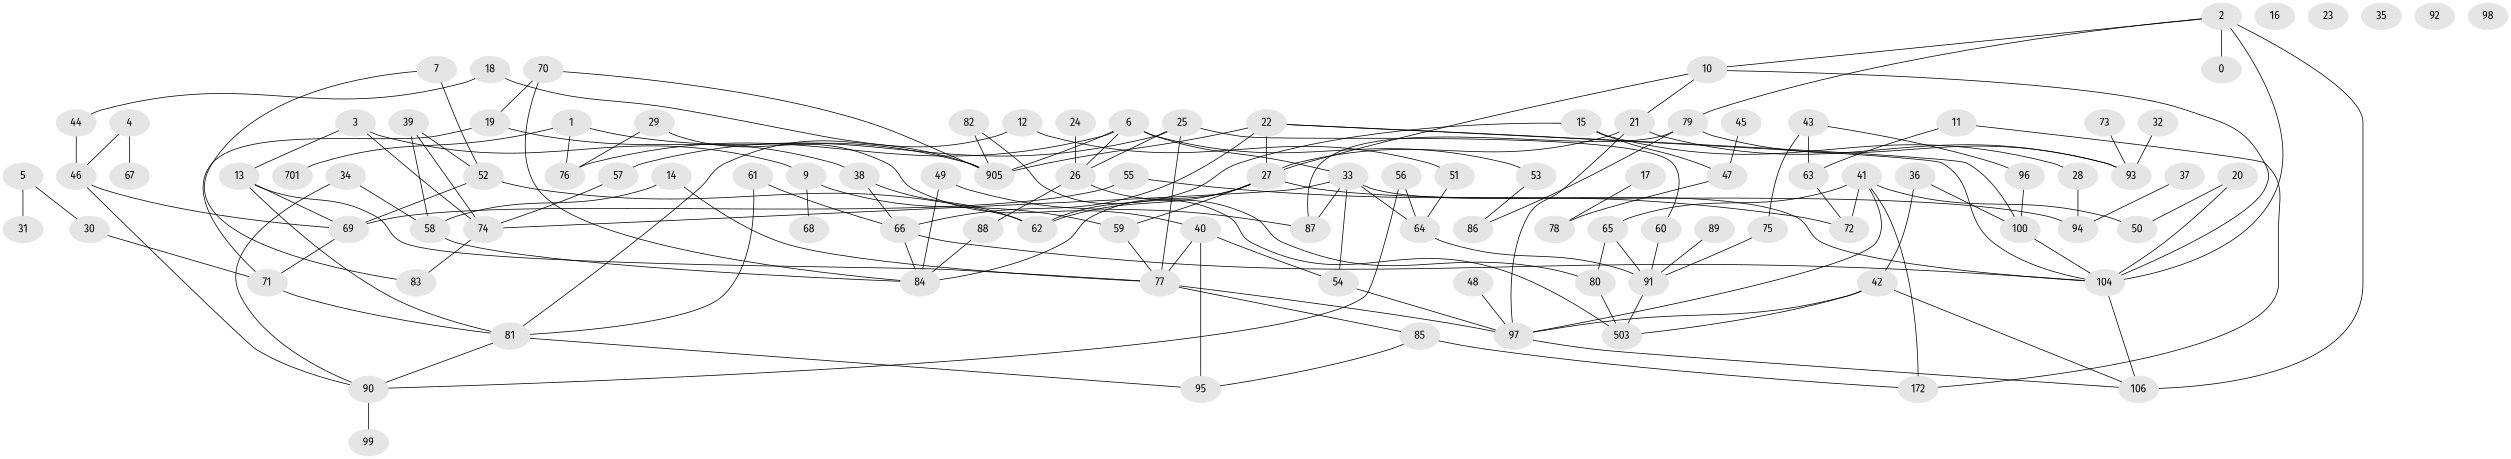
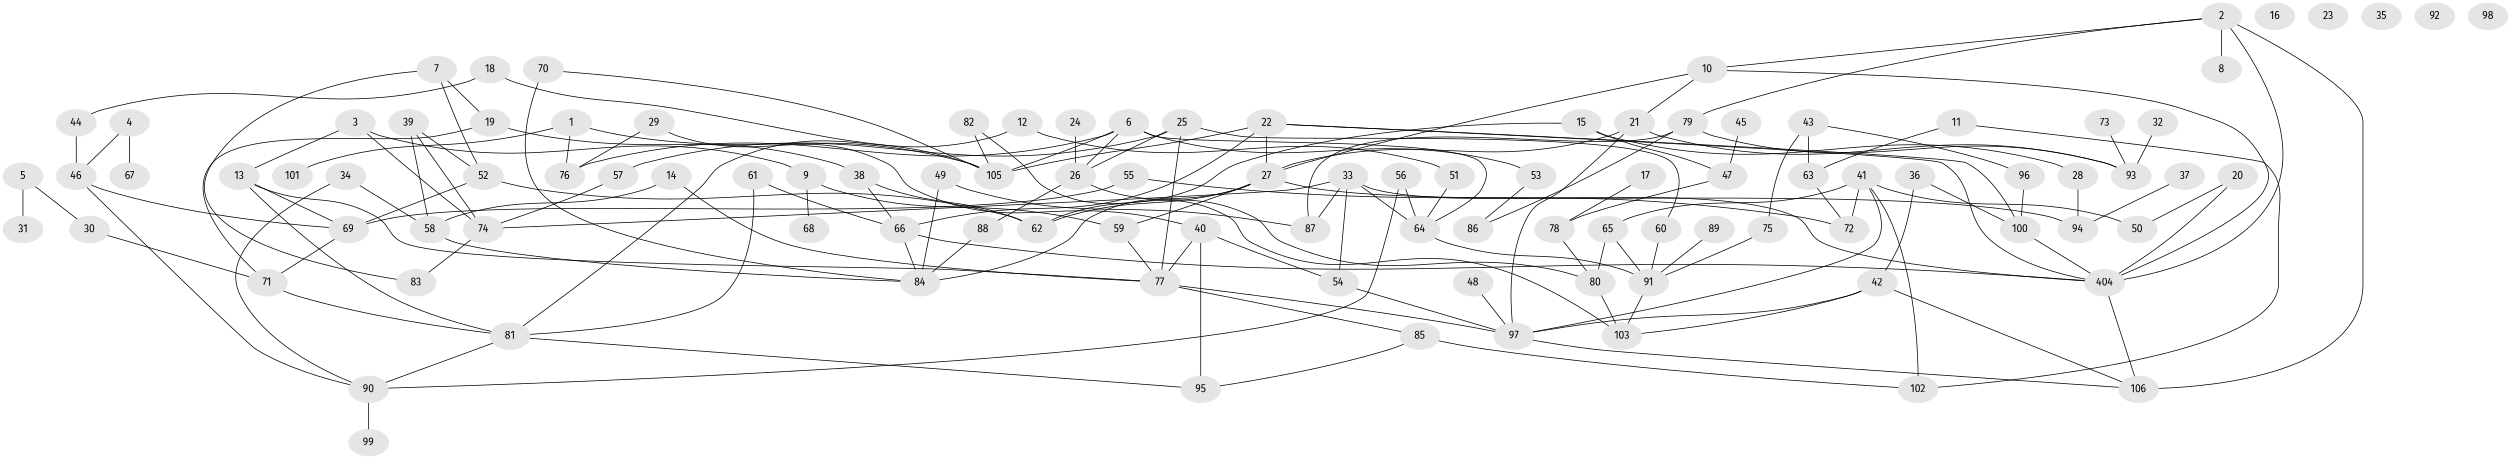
node "0": label "0" -> "8"
edge "70" -- "19": now "7" -- "19"
edge "6" -- "33": now "6" -- "64"
node "701": label "701" -> "101"
node "905": label "905" -> "105"
edge "78" -- "80": added
node "104": label "104" -> "404"
node "503": label "503" -> "103"
node "172": label "172" -> "102"
